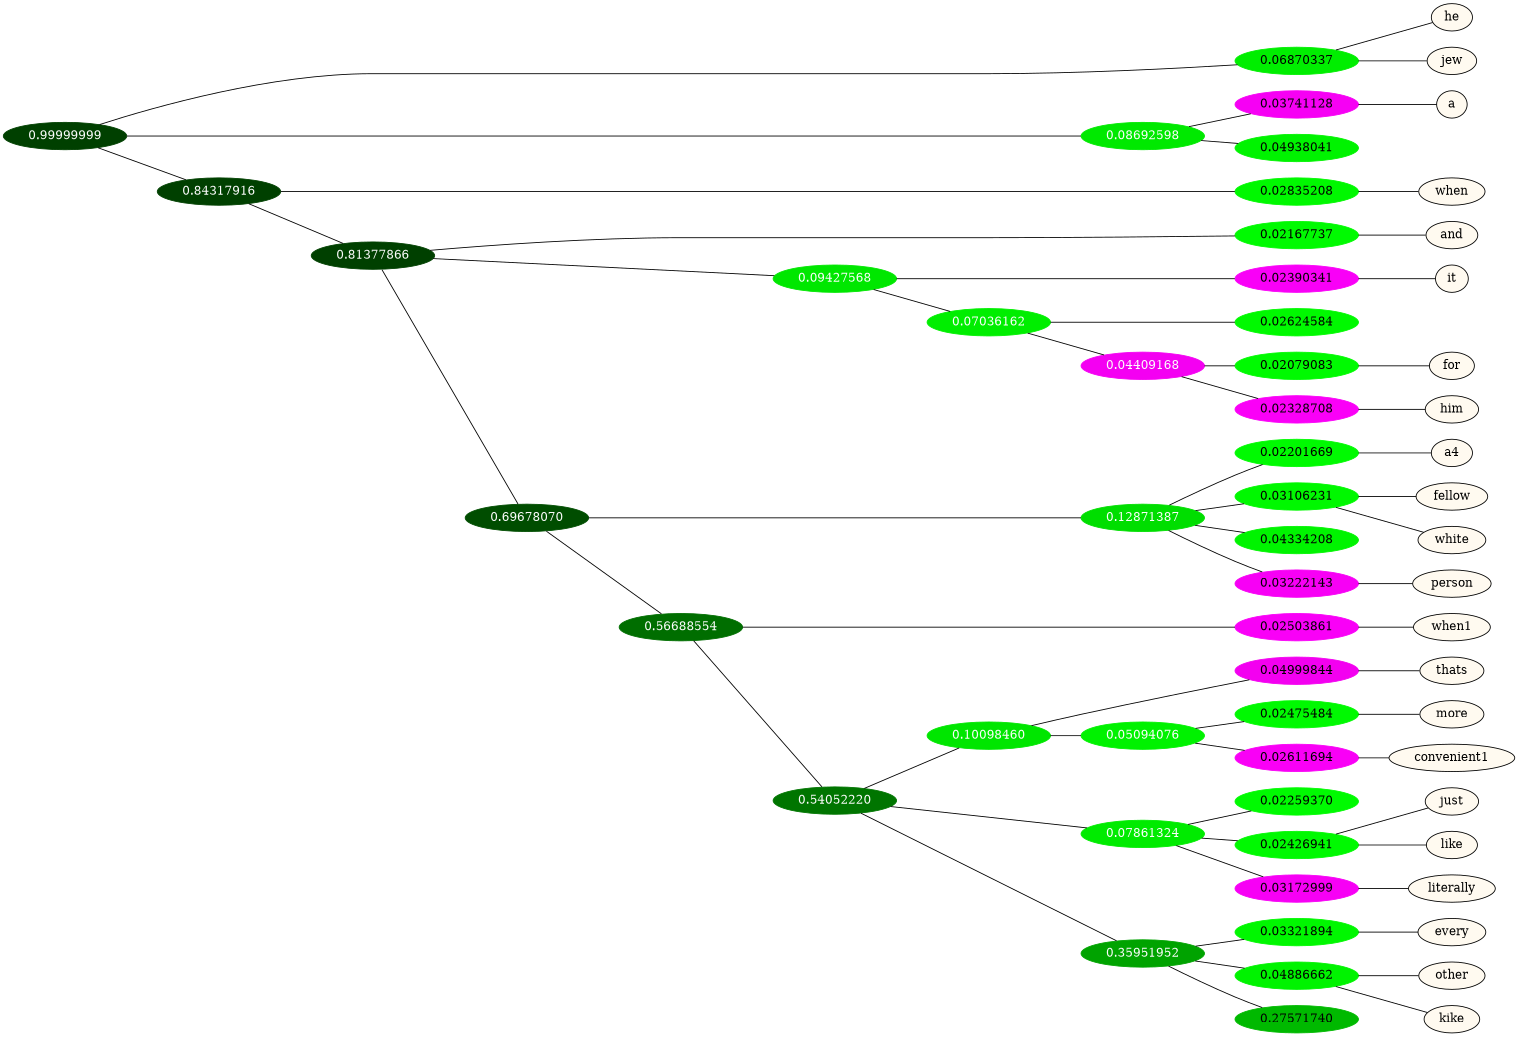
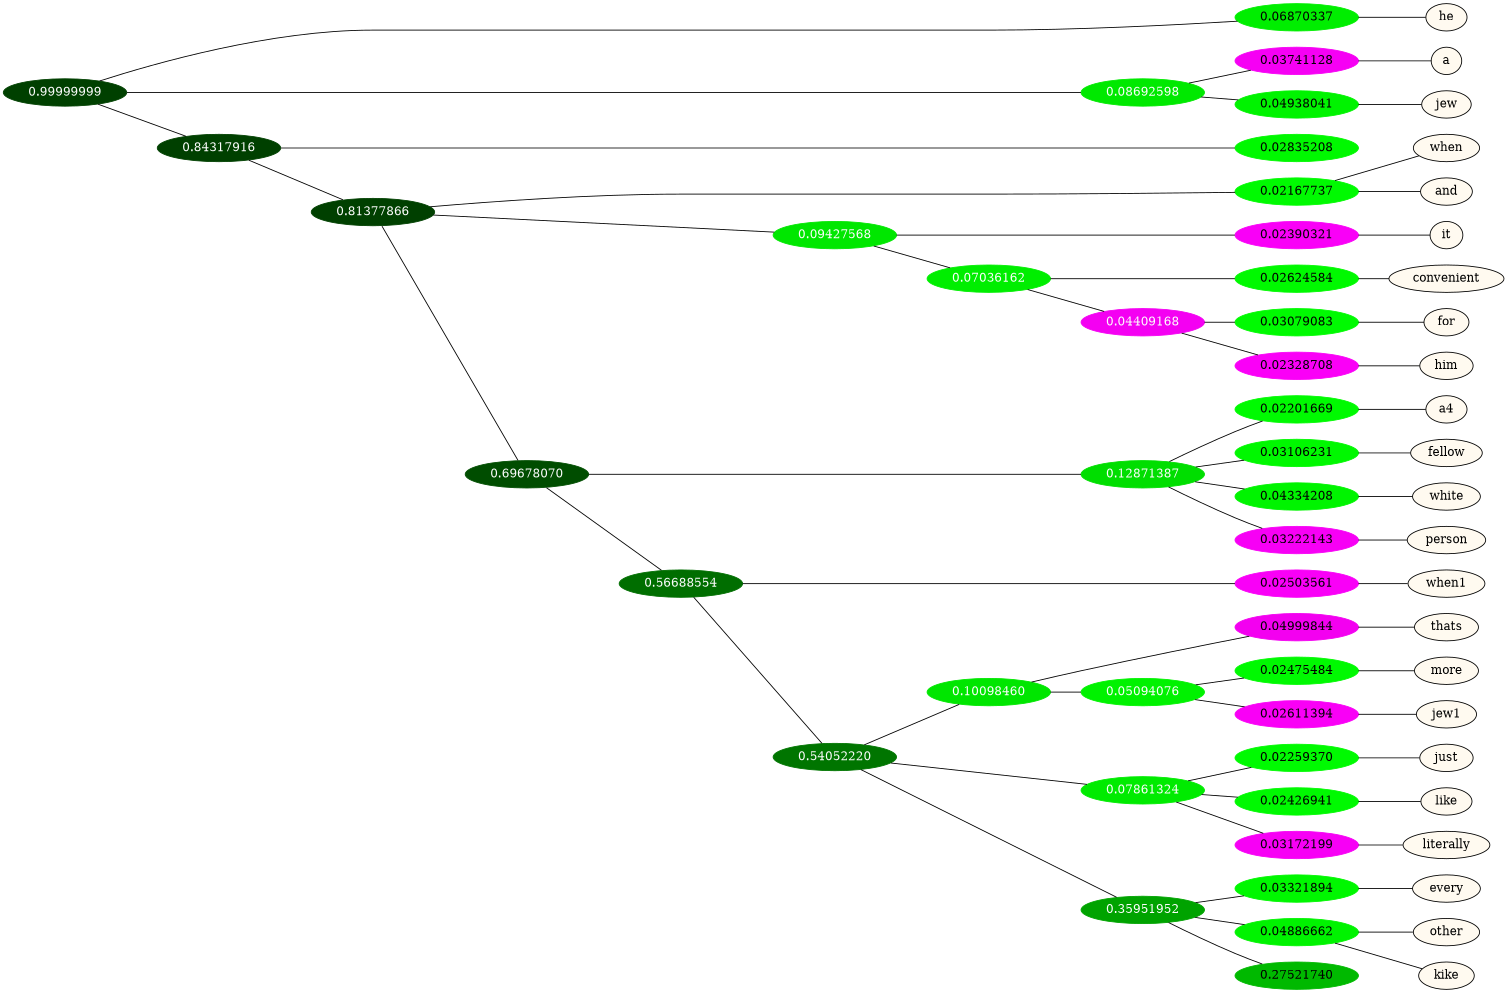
edge "0.06870337" -- "jew": now "0.04938041" -- "jew"
edge "0.02835208" -- "when": now "0.02167737" -- "when"
node "0.02390341": label "0.02390341" -> "0.02390321"
node "convenient": added
node "0.02079083": label "0.02079083" -> "0.03079083"
edge "0.03106231" -- "white": now "0.04334208" -- "white"
node "0.02503861": label "0.02503861" -> "0.02503561"
node "0.02611694": label "0.02611694" -> "0.02611394"
node "convenient1": label "convenient1" -> "jew1"
edge "just" -- "0.02426941": now "just" -- "0.02259370"
node "0.03172999": label "0.03172999" -> "0.03172199"
node "0.27571740": label "0.27571740" -> "0.27521740"
